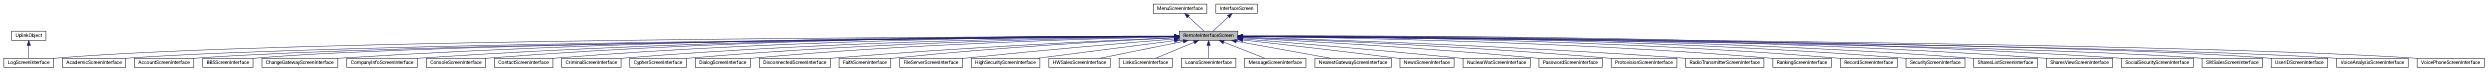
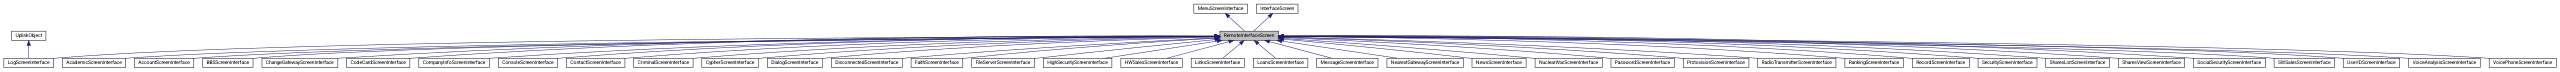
node "CodeCardScreenInterface": added
